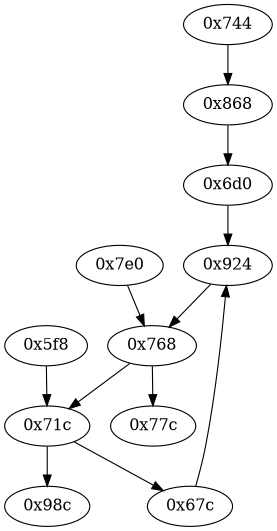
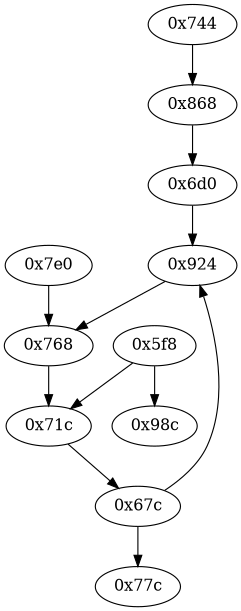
edge "0x768" -> "0x77c": now "0x67c" -> "0x77c"
edge "0x71c" -> "0x98c": now "0x5f8" -> "0x98c"
